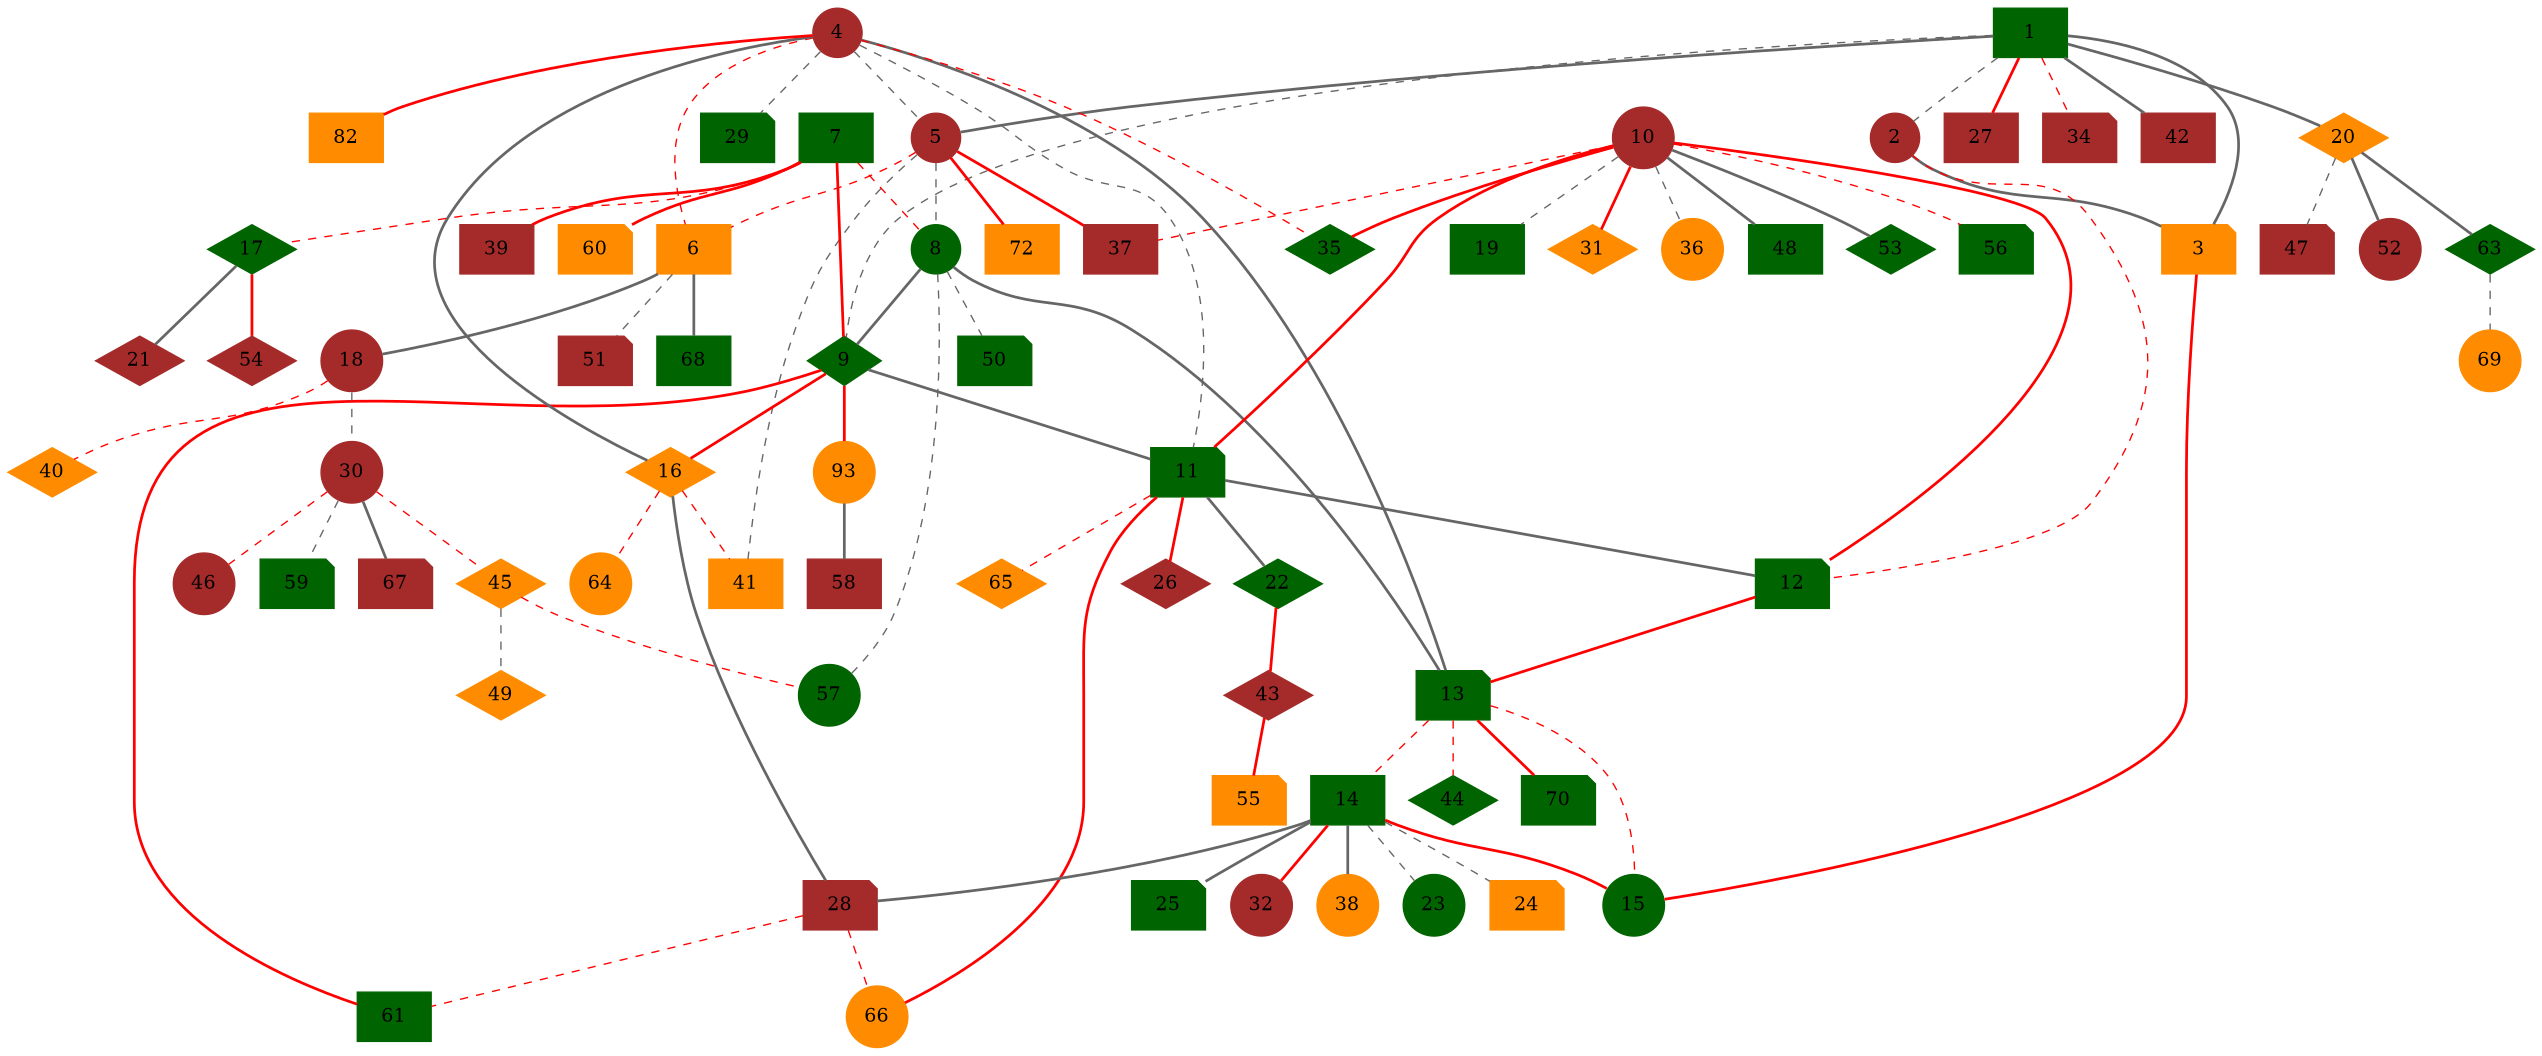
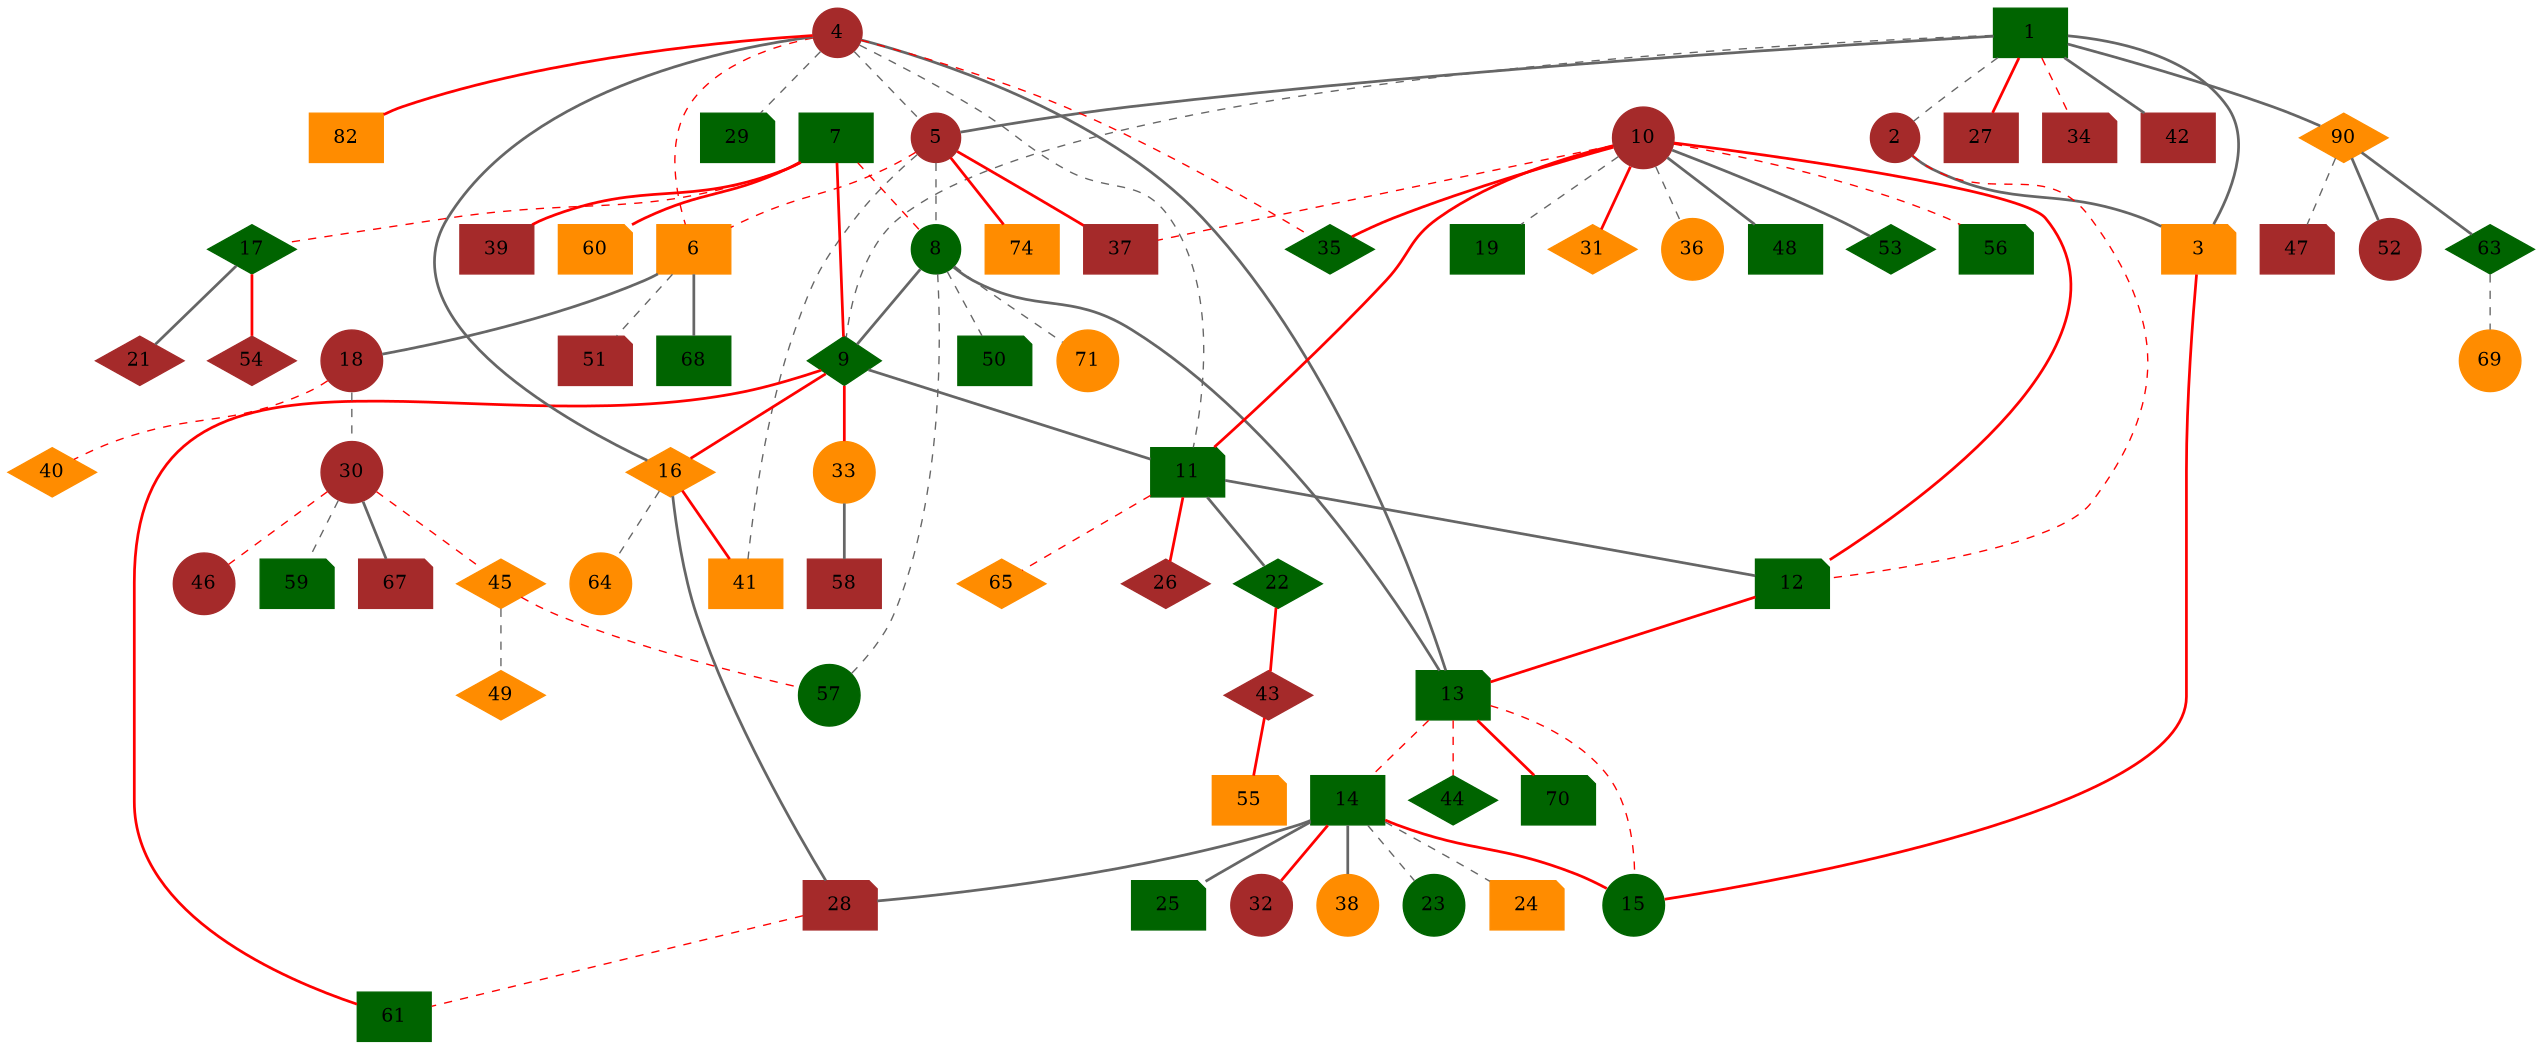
node "20": label "20" -> "90"
node "72": label "72" -> "74"
node "71": added
node "93": label "93" -> "33"
edge "16" -- "64": color red -> gray40
edge "16" -- "41": style dashed -> bold
node "66": removed
